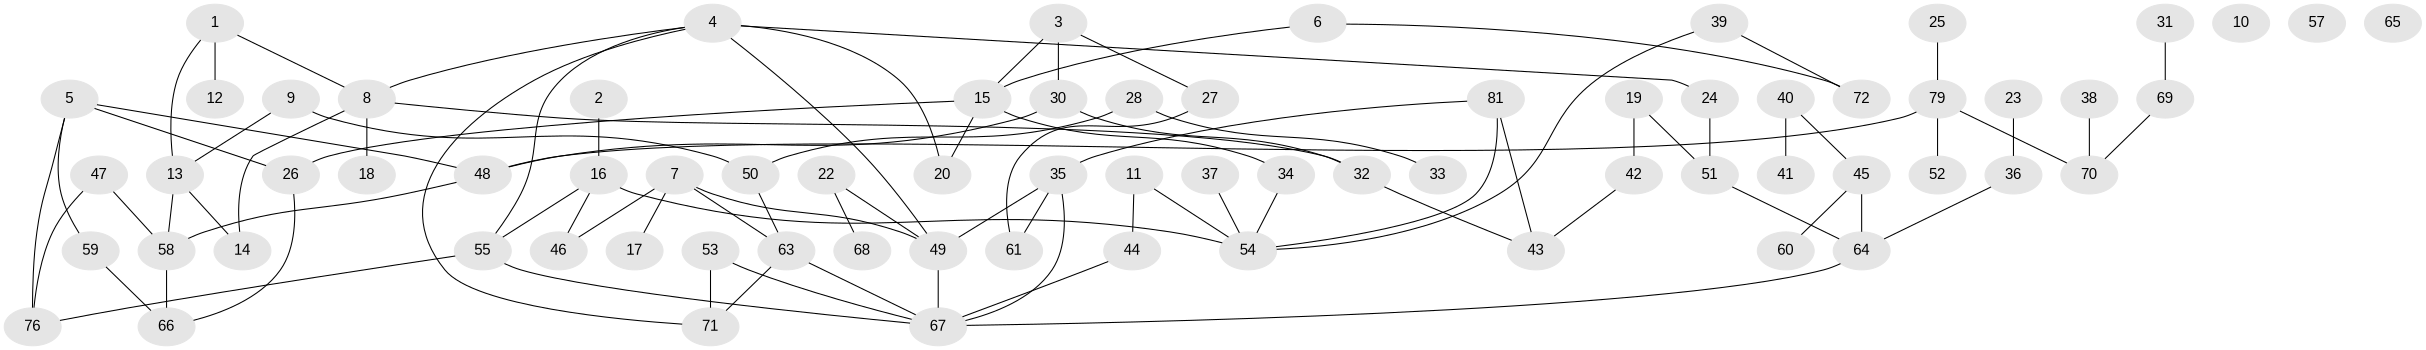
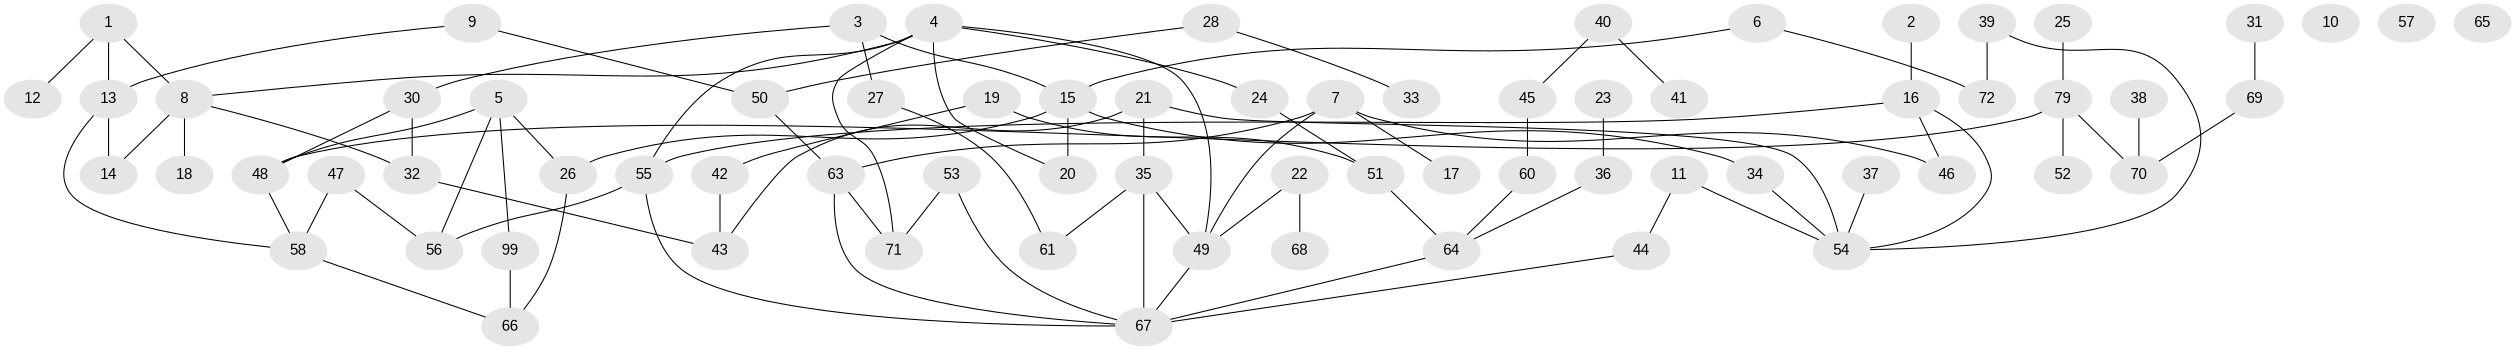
node "81": label "81" -> "21"
edge "45" -- "64": now "60" -- "64"
node "59": label "59" -> "99"
node "76": label "76" -> "56"
